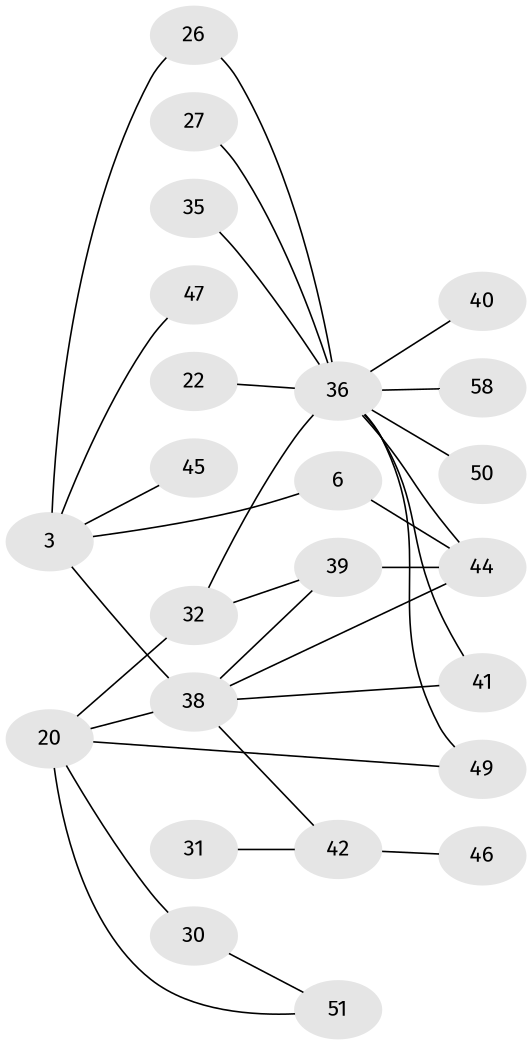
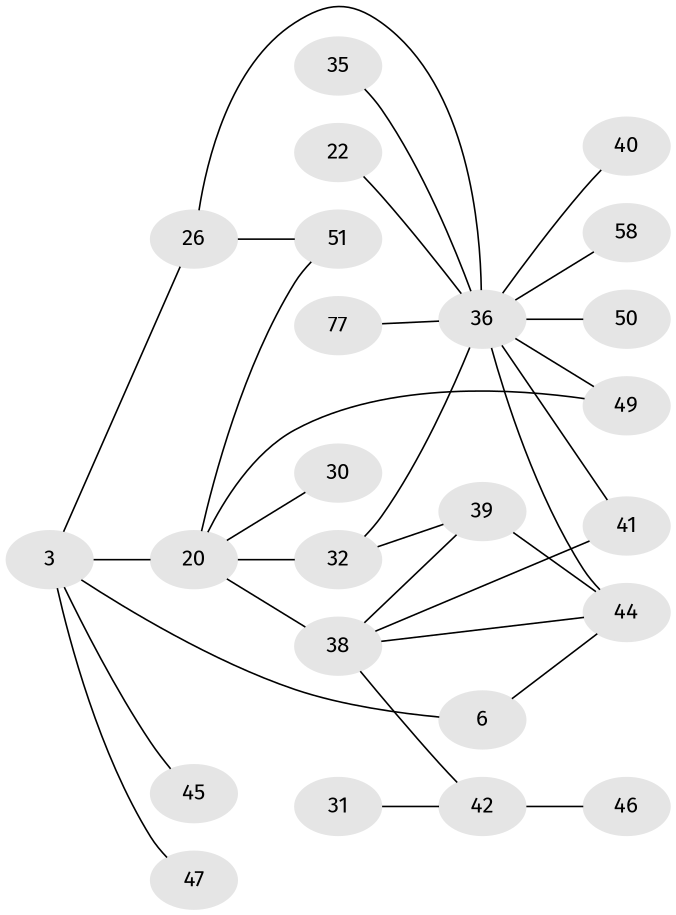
node "27": label "27" -> "77"
edge "3" -- "38": now "3" -- "20"
edge "30" -- "51": now "26" -- "51"
